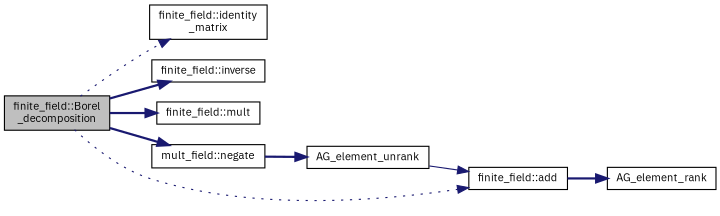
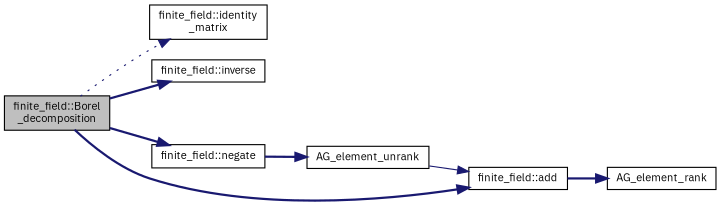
node "finite_field::mult": removed
node "mult_field::negate": label "mult_field::negate" -> "finite_field::negate"
edge "finite_field::Borel _decomposition" -> "finite_field::add": style dotted -> bold
